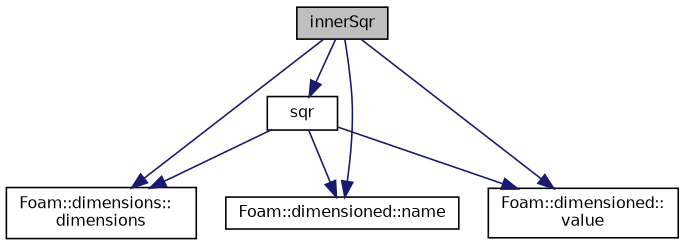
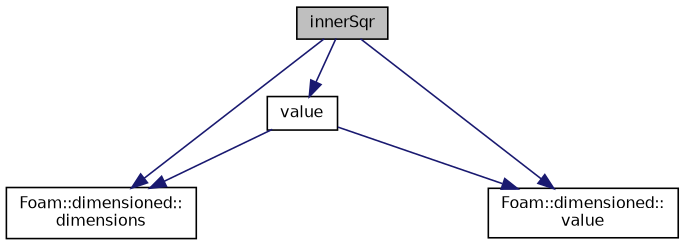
node "sqr": label "sqr" -> "value"
node "Foam::dimensions:: dimensions": label "Foam::dimensions:: dimensions" -> "Foam::dimensioned:: dimensions"
node "Foam::dimensioned::name": removed
